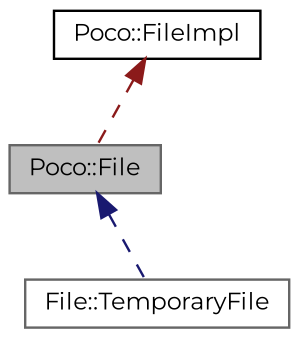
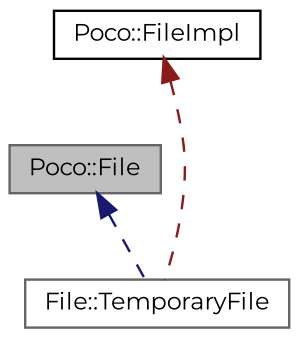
edge "Poco::File" -> "Poco::FileImpl": now "File::TemporaryFile" -> "Poco::FileImpl"
